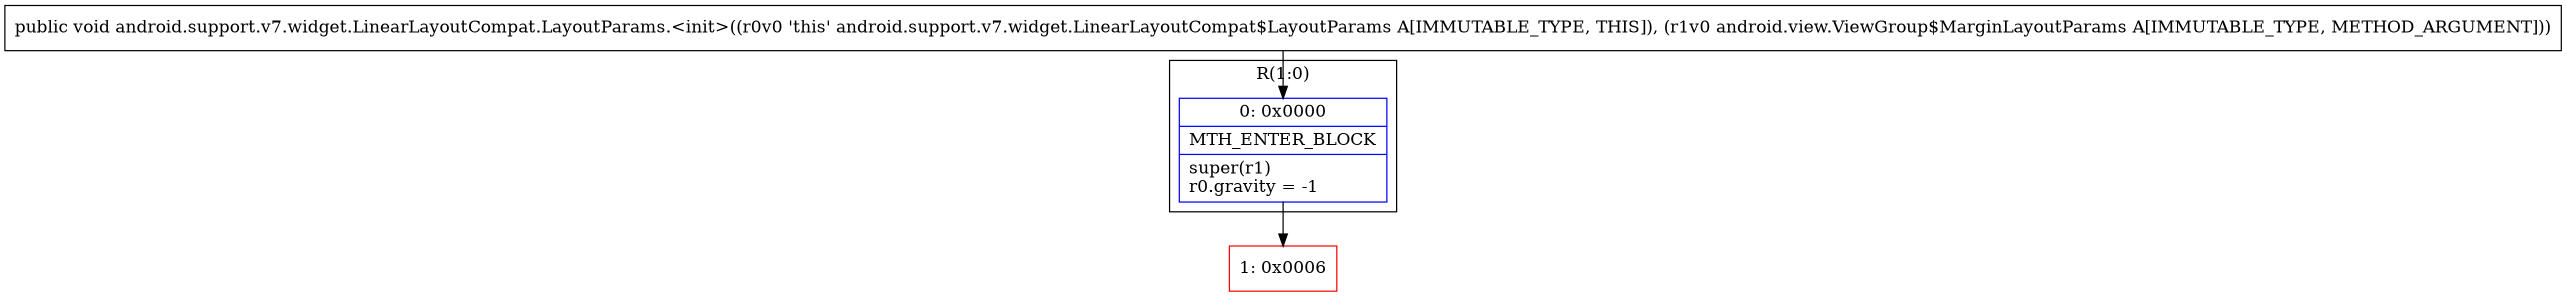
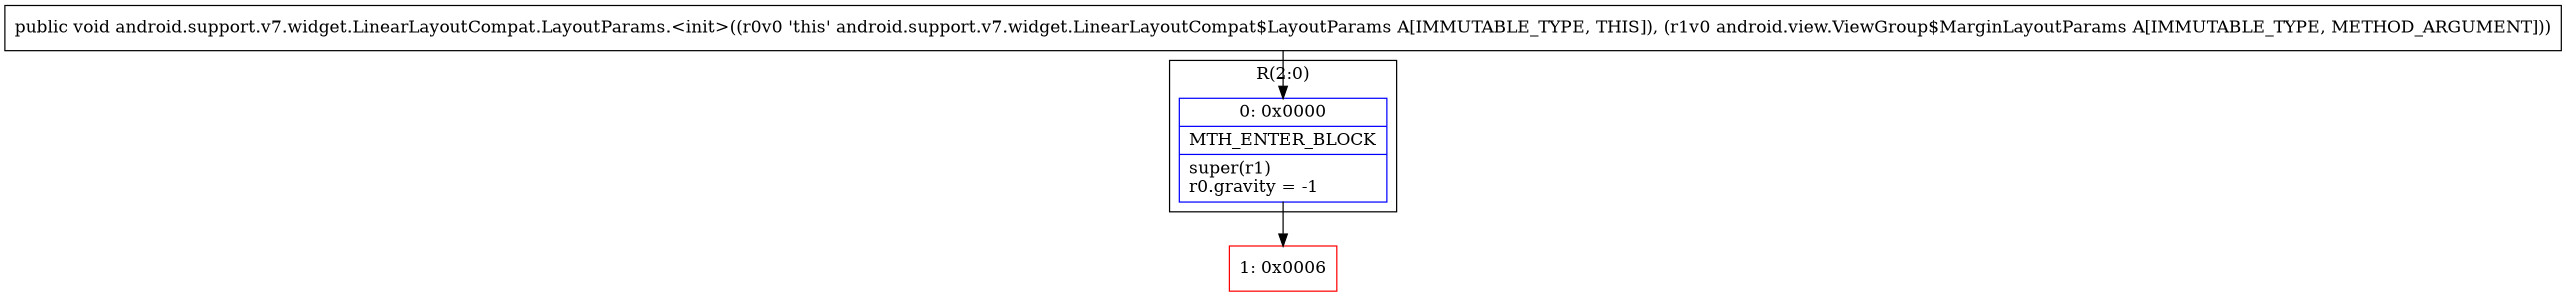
cluster "R(1:0)": label "R(1:0)" -> "R(2:0)"
